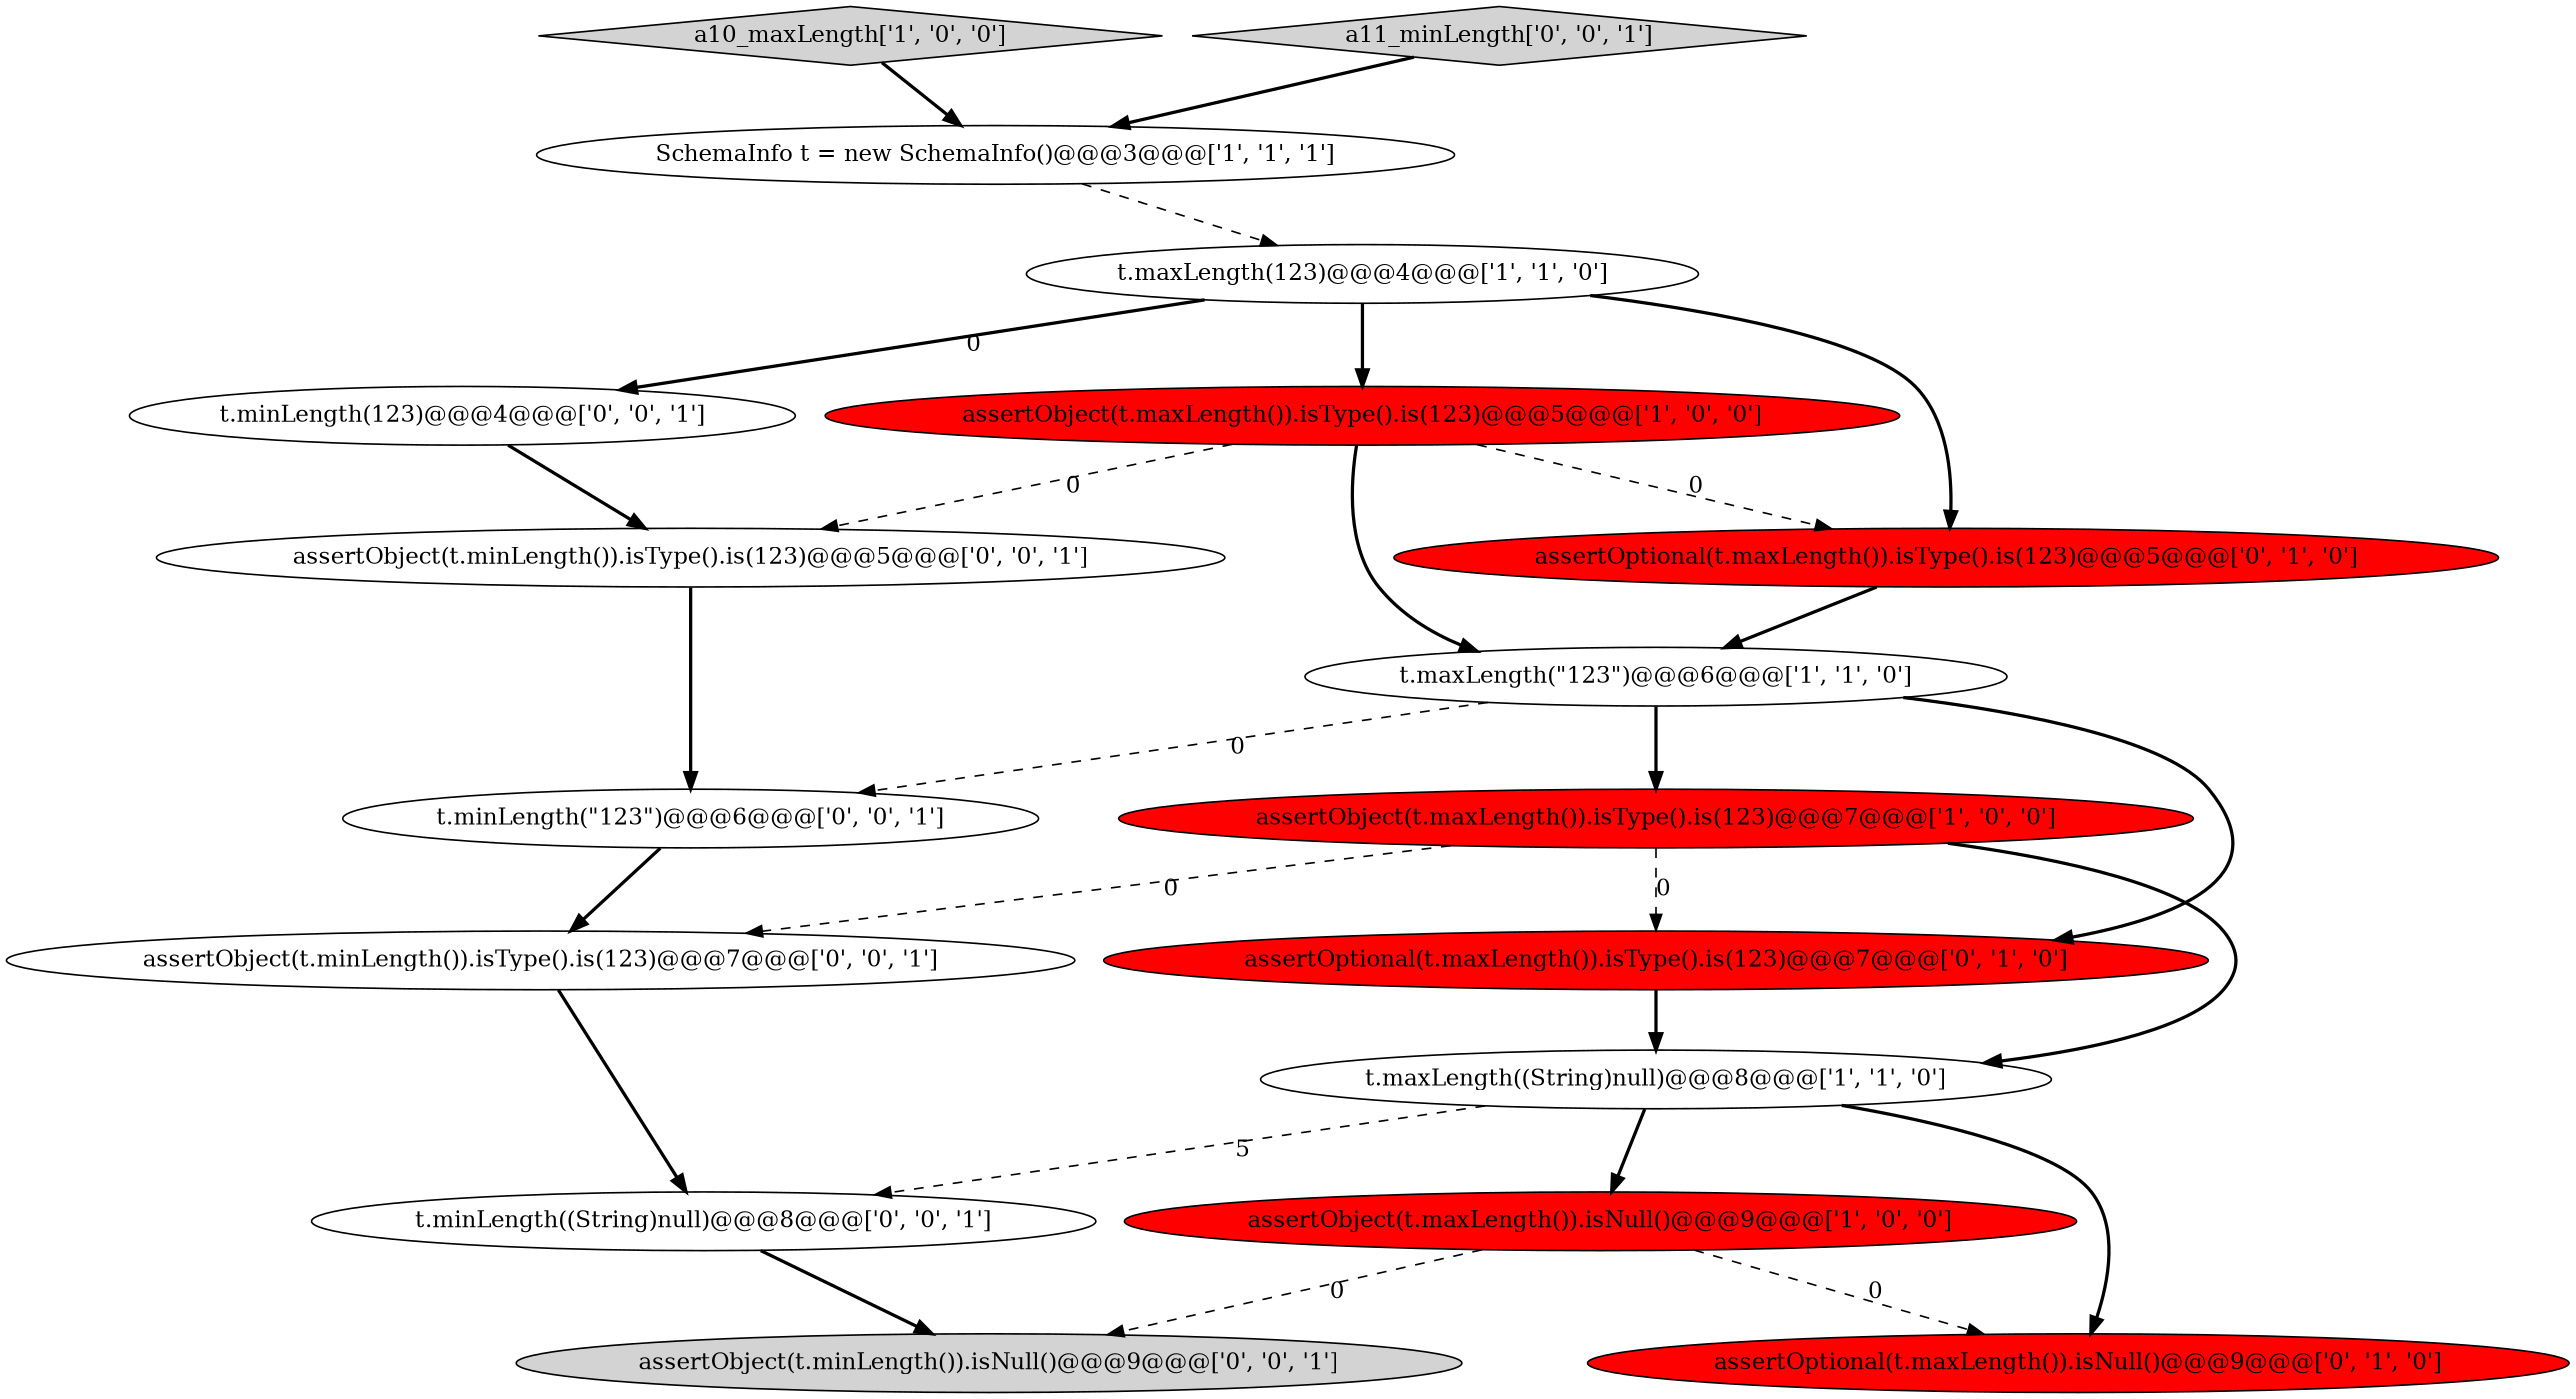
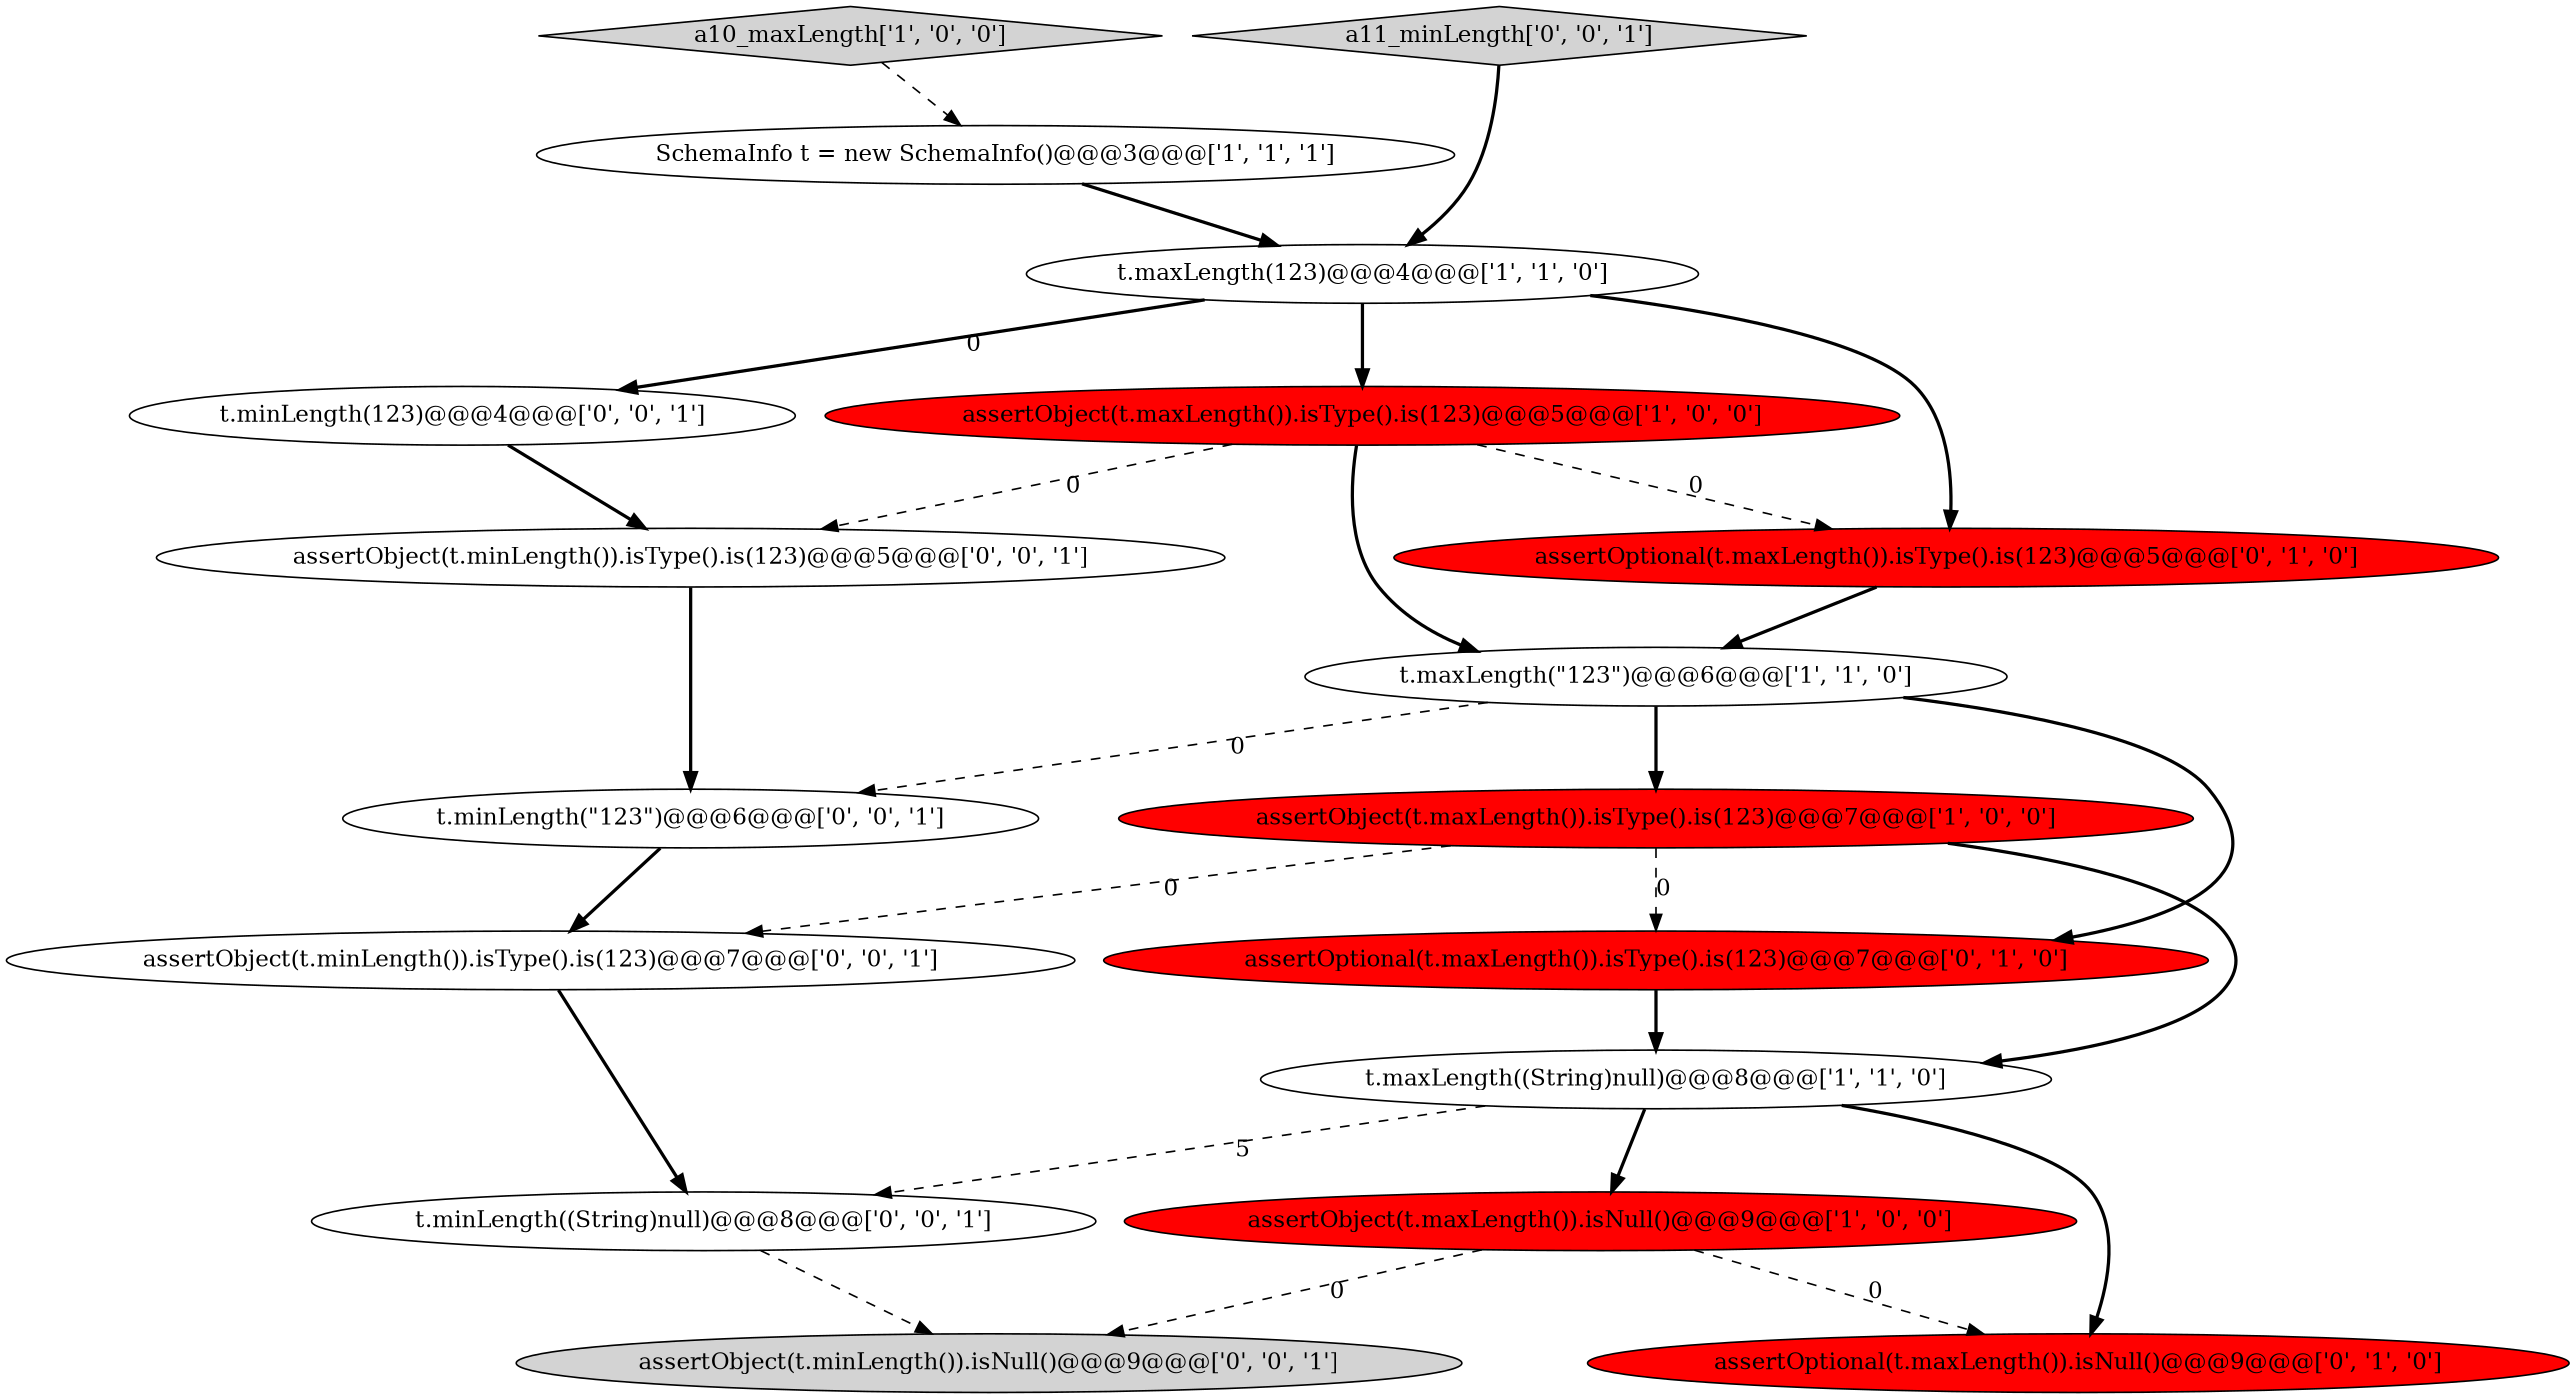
edge "a10_maxLength['1', '0', '0']" -> "SchemaInfo t = new SchemaInfo()@@@3@@@['1', '1', '1']": style bold -> dashed
edge "a11_minLength['0', '0', '1']" -> "SchemaInfo t = new SchemaInfo()@@@3@@@['1', '1', '1']": now "a11_minLength['0', '0', '1']" -> "t.maxLength(123)@@@4@@@['1', '1', '0']"
edge "SchemaInfo t = new SchemaInfo()@@@3@@@['1', '1', '1']" -> "t.maxLength(123)@@@4@@@['1', '1', '0']": style dashed -> bold
edge "t.minLength((String)null)@@@8@@@['0', '0', '1']" -> "assertObject(t.minLength()).isNull()@@@9@@@['0', '0', '1']": style bold -> dashed
